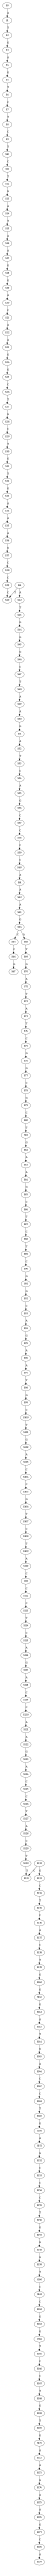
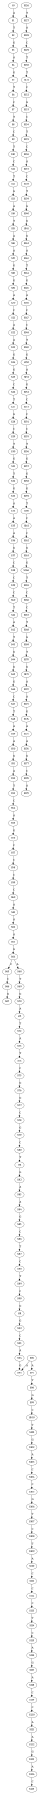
edge "S41" -> "S40": reversed
edge "S95" -> "S96": reversed
edge "S125" -> "S126": removed, label "C"
edge "S132" -> "S131": reversed
